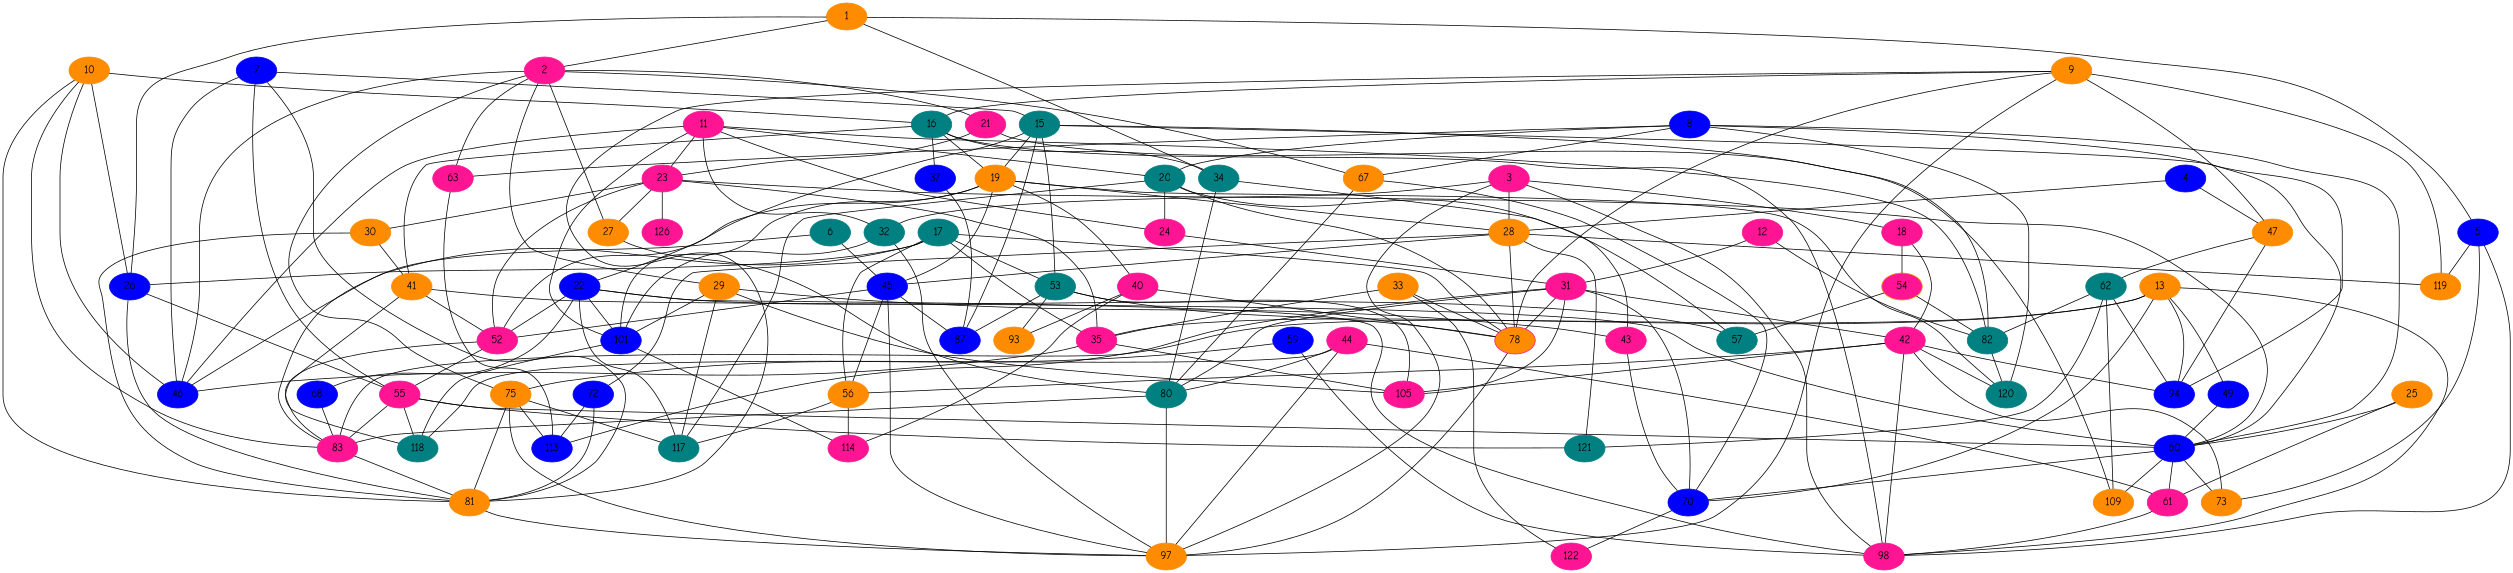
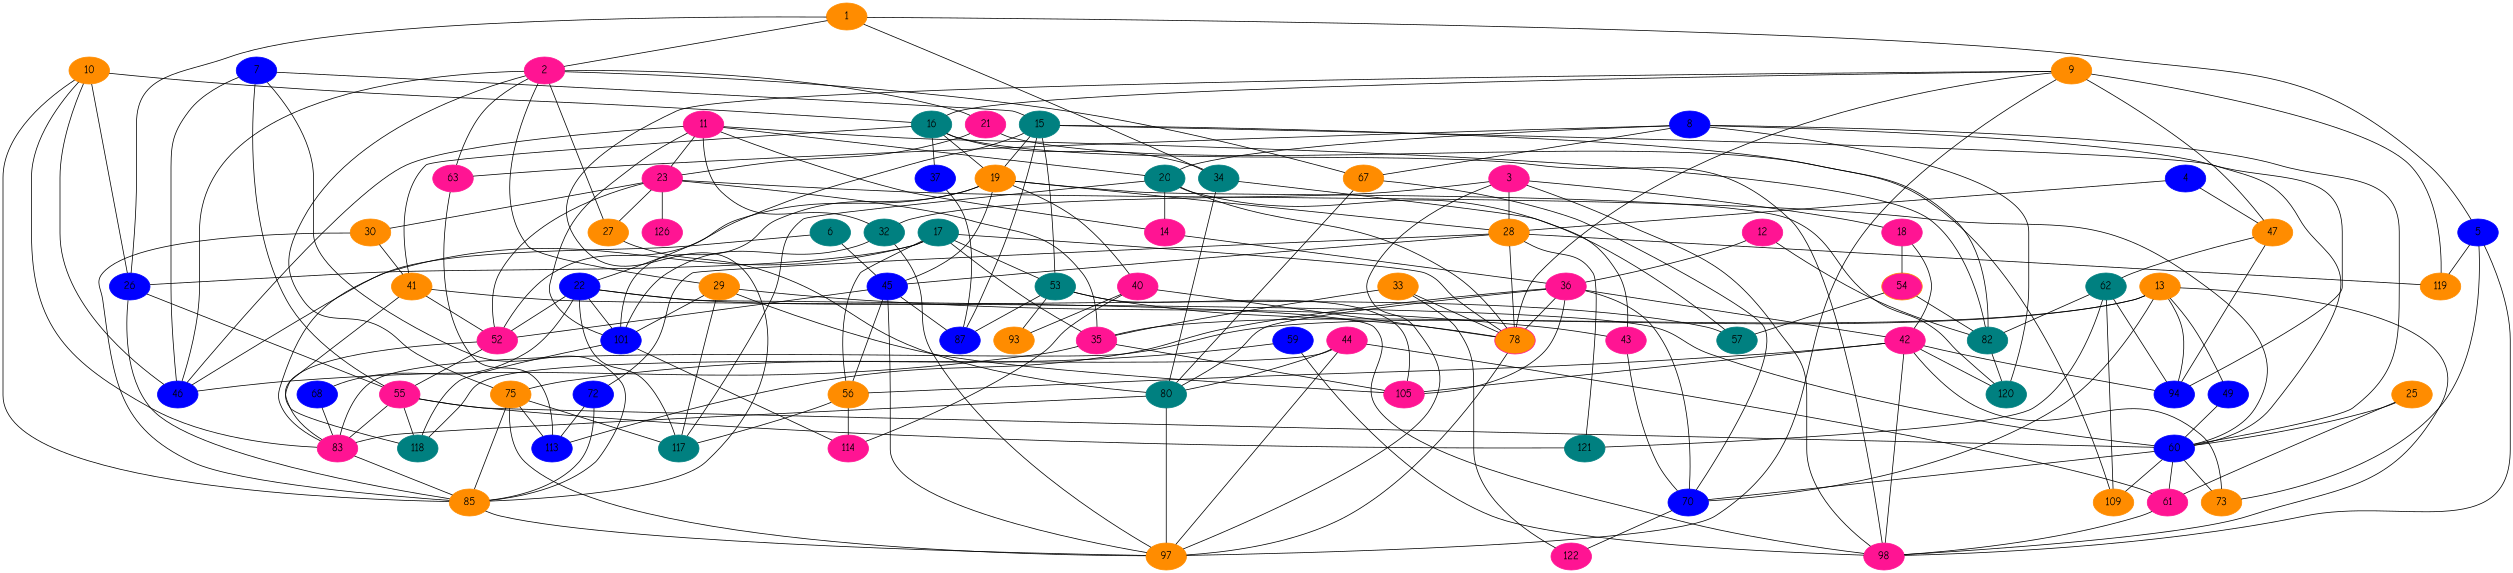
node "24": label "24" -> "14"
node "31": label "31" -> "36"
node "81": label "81" -> "85"
